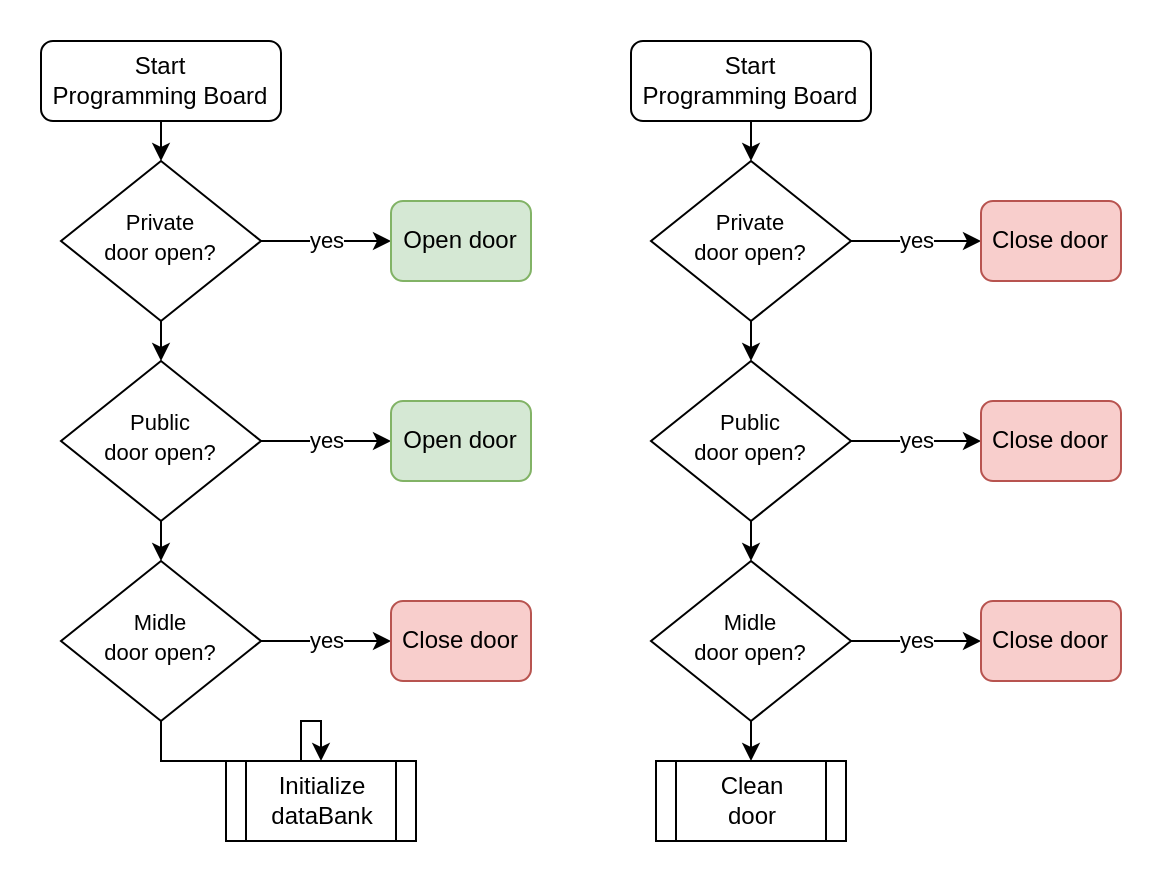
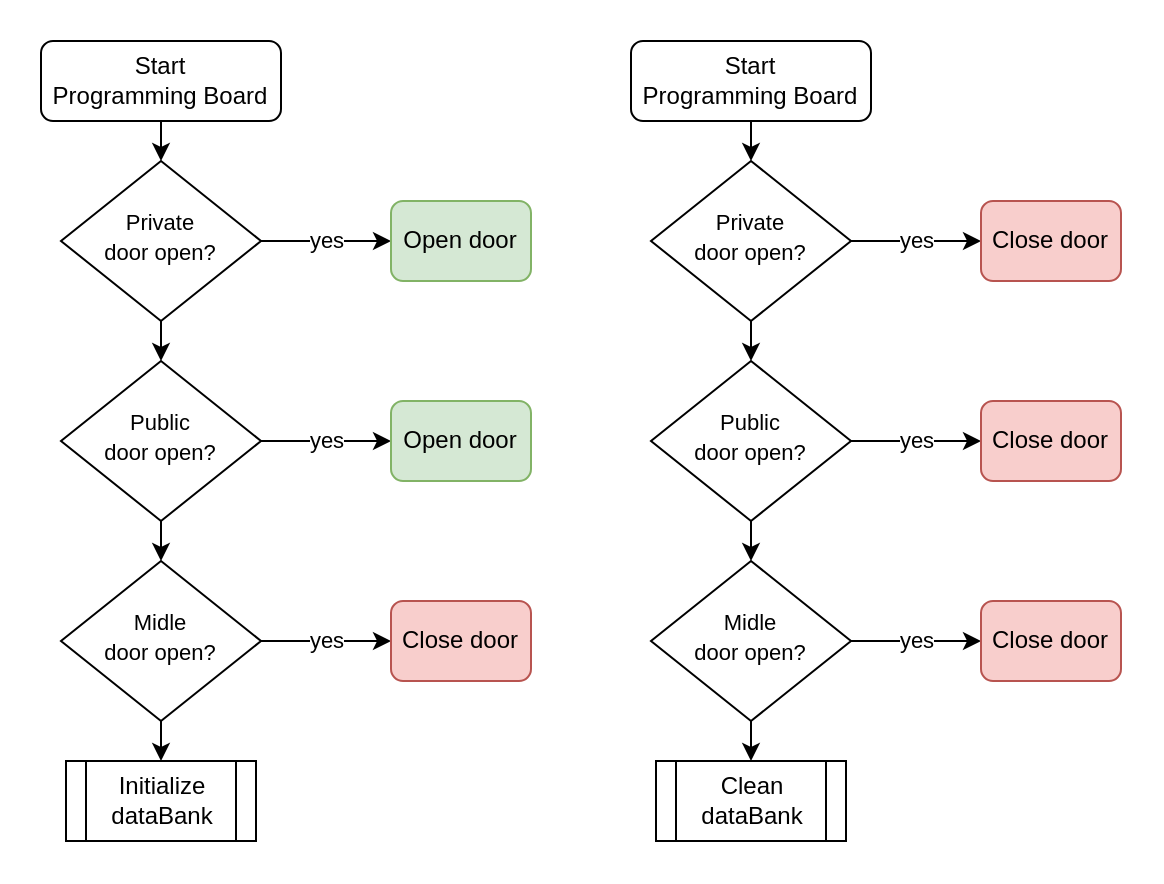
node "Initialize dataBank": moved (321, 801) -> (161, 801)
node "Clean door": label "Clean door" -> "Clean dataBank"
